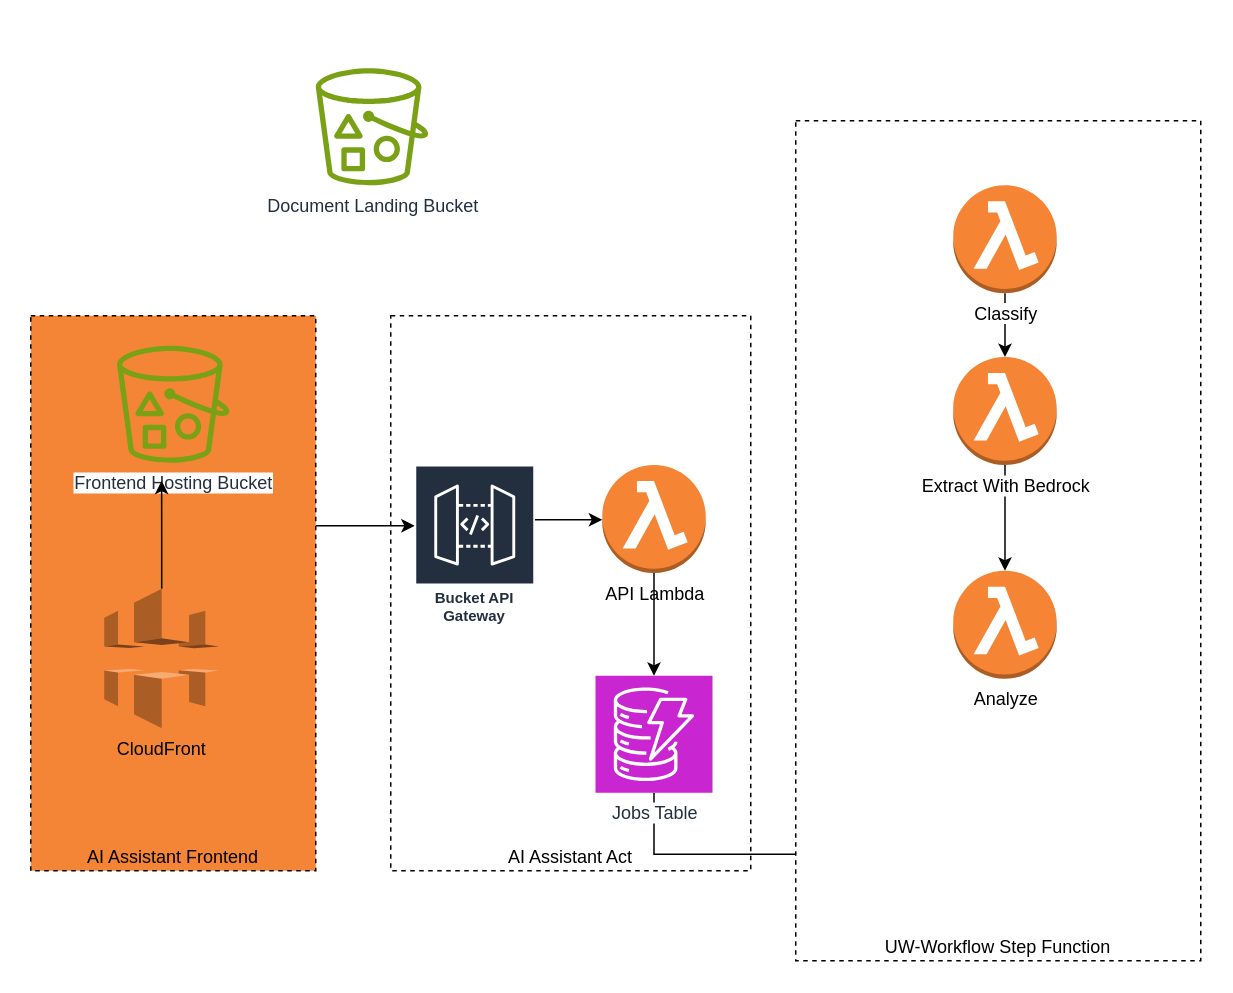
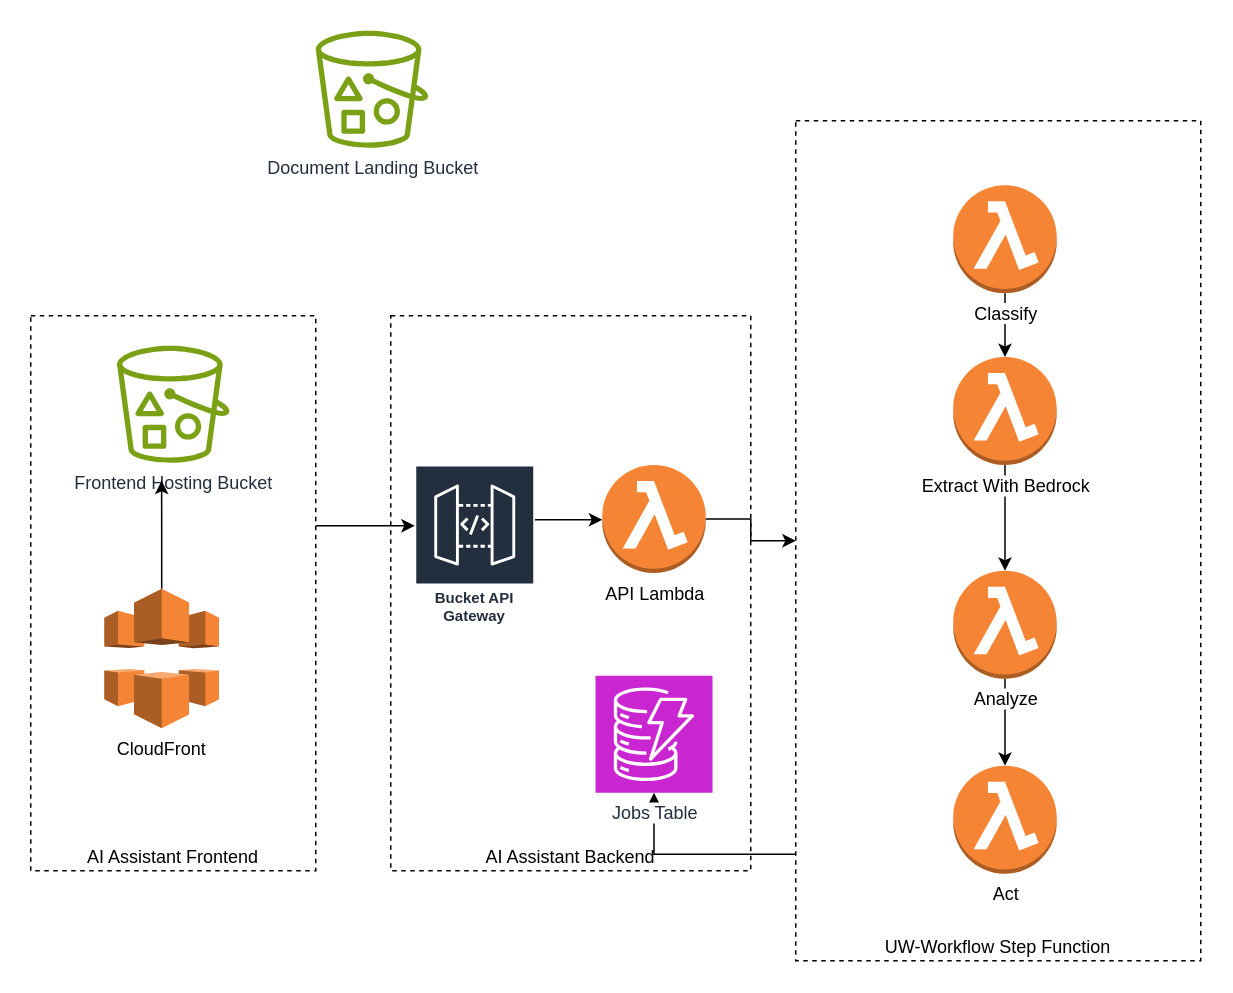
node "Document Landing Bucket": moved (372, 127) -> (372, 89)
edge "API Lambda" -> "Jobs Table": now "API Lambda" -> "UW-Workflow Step Function"
edge "Analyze" -> "Act": added
edge "UW-Workflow Step Function" -- "Jobs Table": arrowhead none -> classic
node "Act": added
node "AI Assistant Frontend": fillcolor #f58536 -> #ffffff
node "AI Assistant Act": label "AI Assistant Act" -> "AI Assistant Backend"
